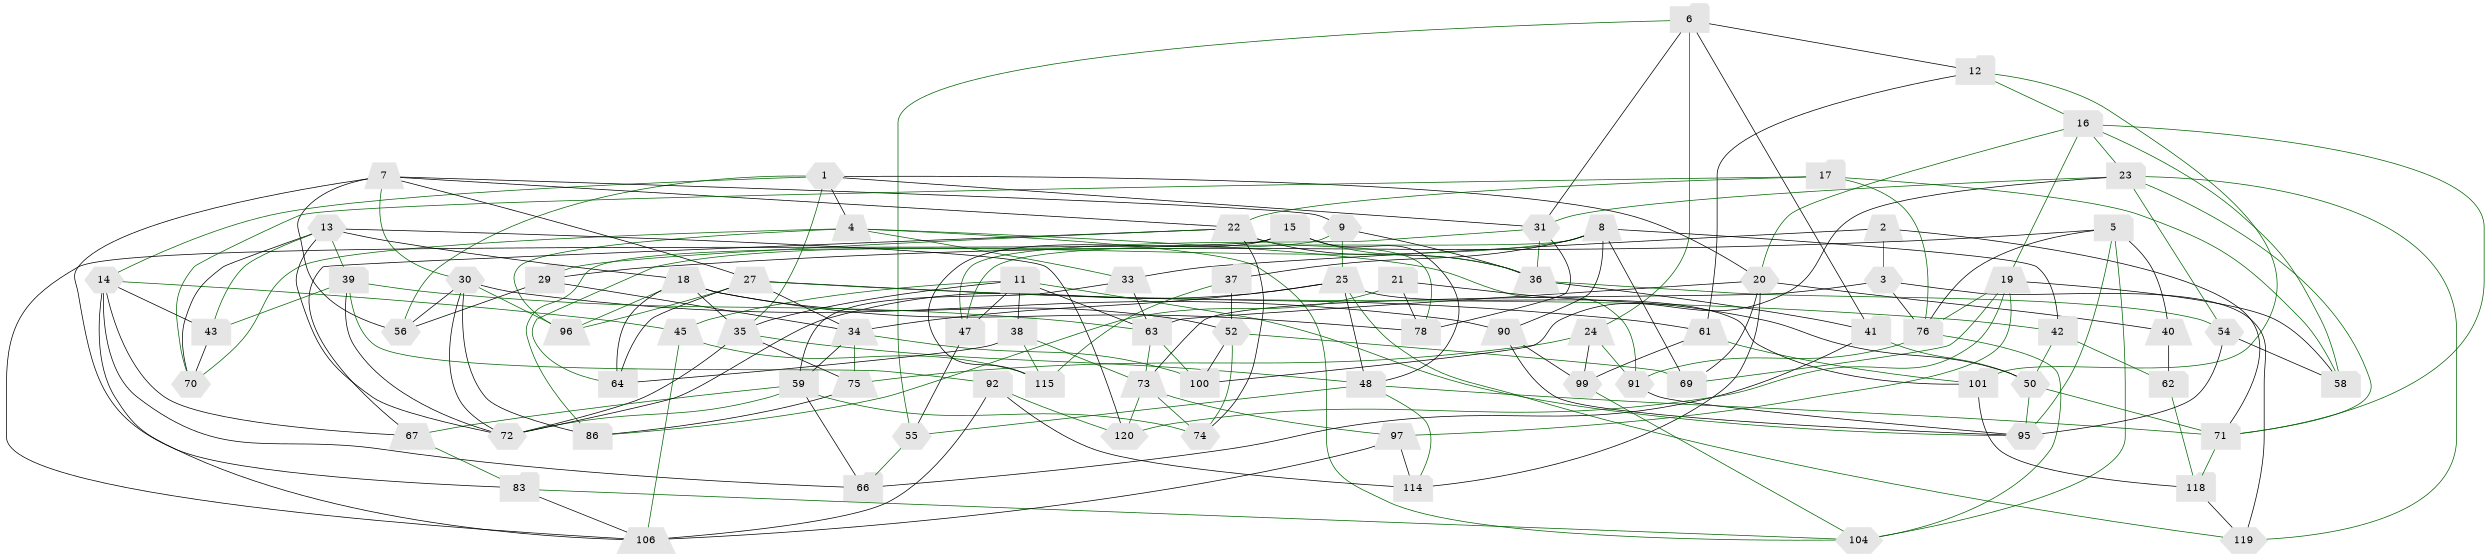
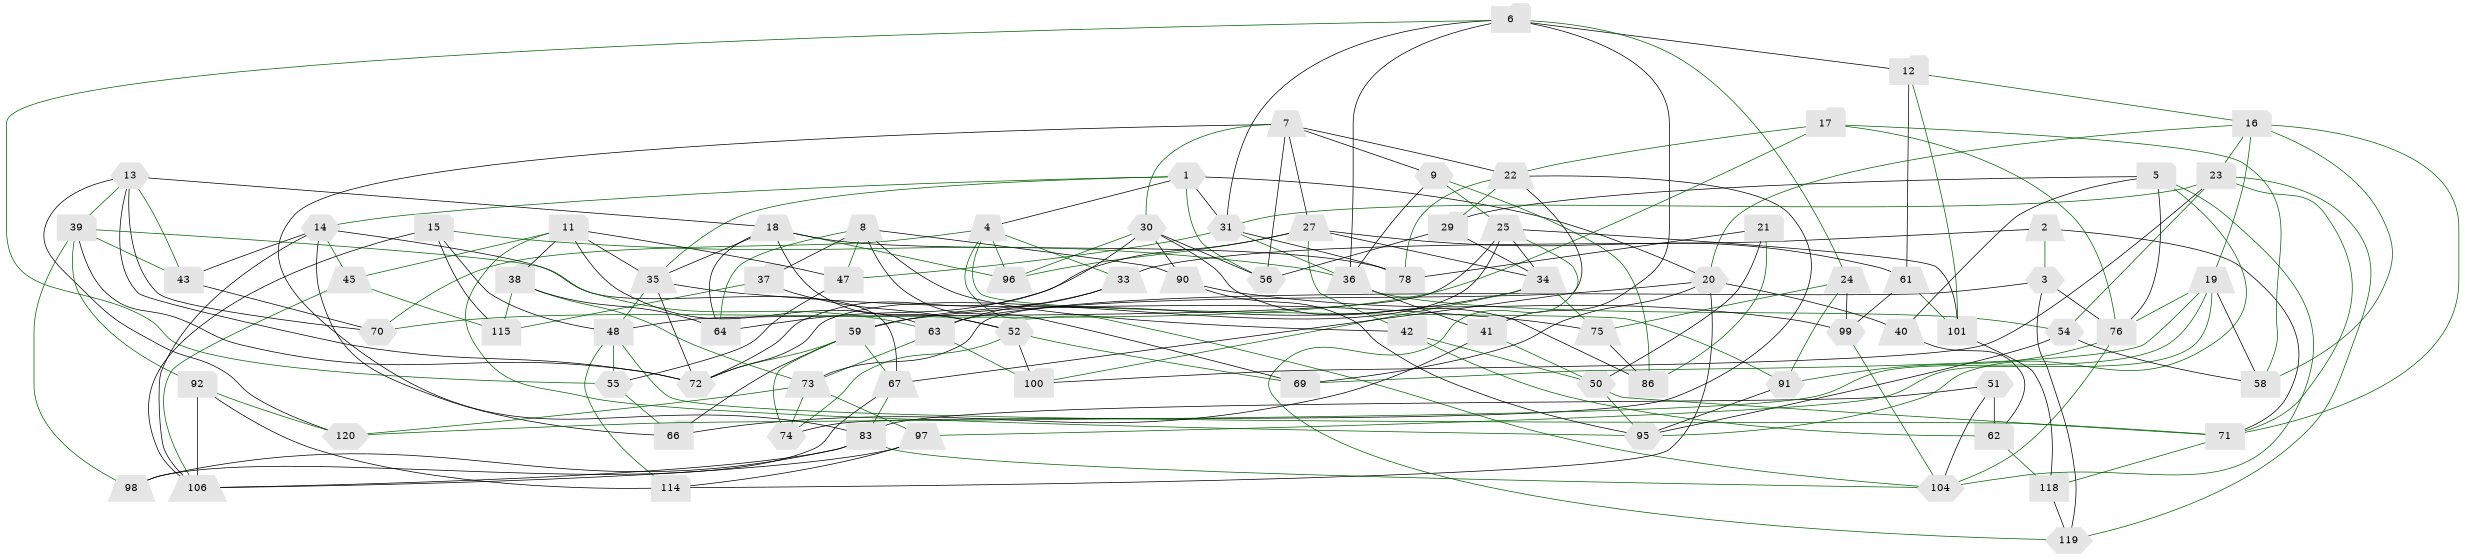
edge "22" -- "36": now "6" -- "36"
node "51": added
node "98": added
